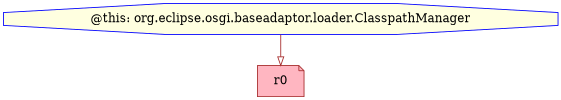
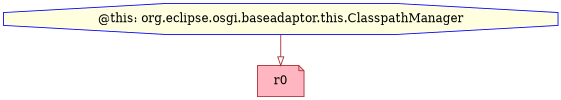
node "@this: org.eclipse.osgi.baseadaptor.loader.ClasspathManager": label "@this: org.eclipse.osgi.baseadaptor.loader.ClasspathManager" -> "@this: org.eclipse.osgi.baseadaptor.this.ClasspathManager"
